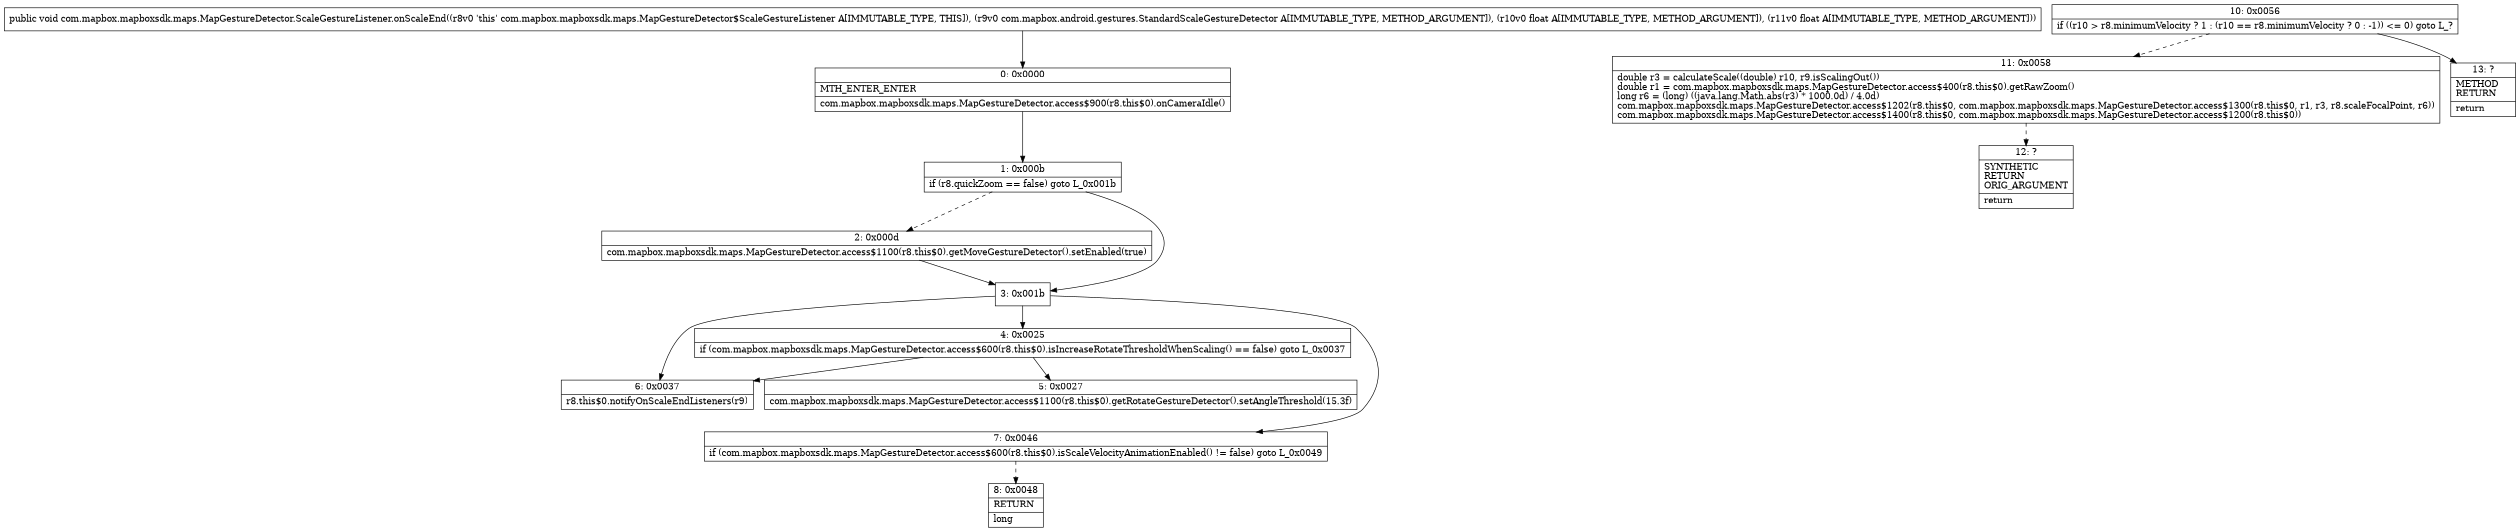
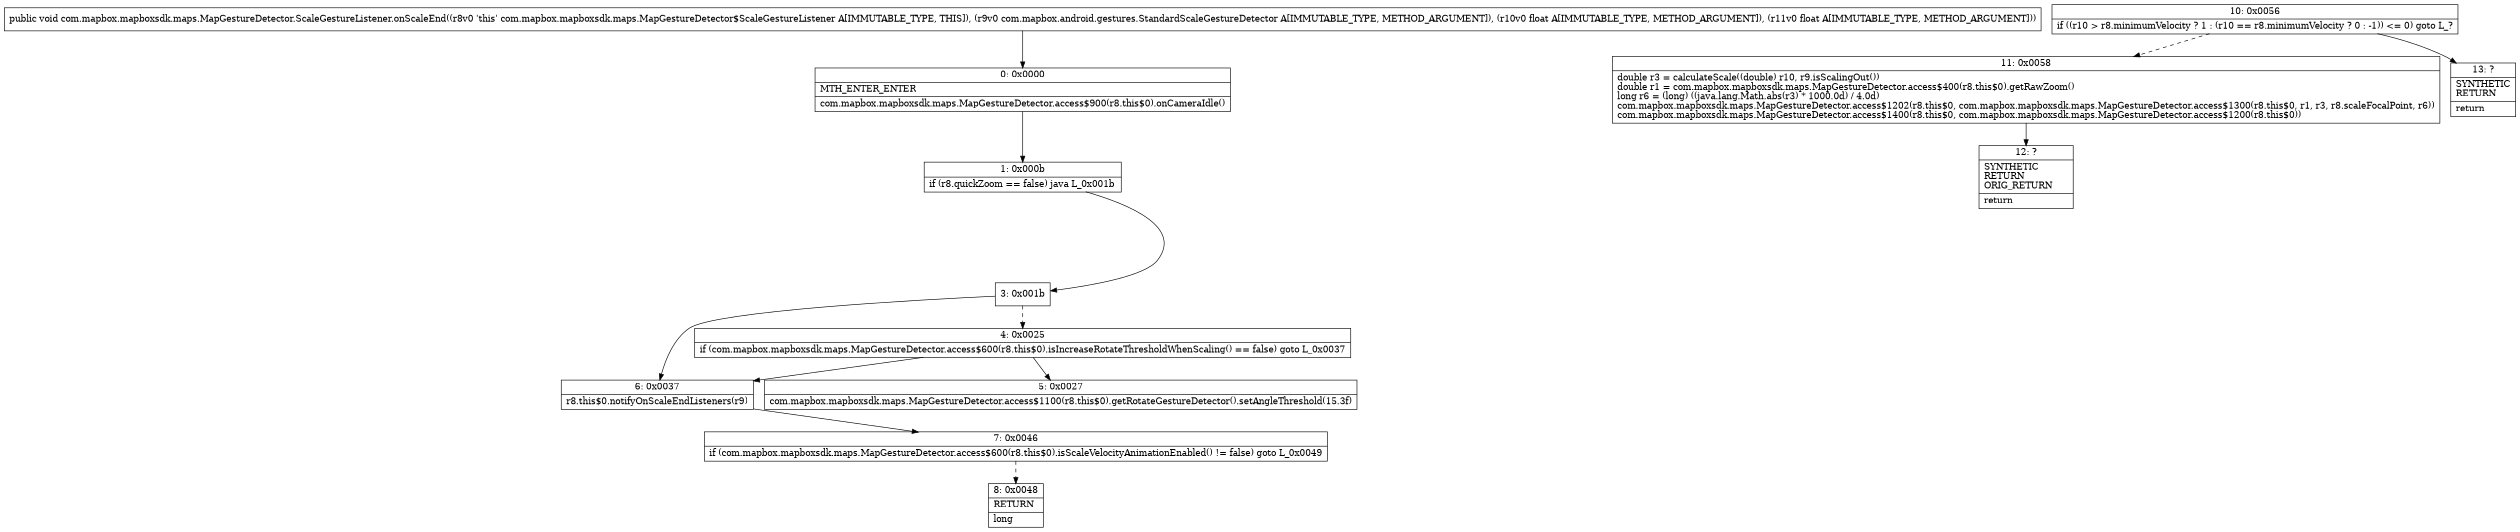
node "13: ?": text "METHOD" -> "SYNTHETIC"
edge "11: 0x0058" -> "12: ?": style dashed -> solid
node "1: 0x000b": text "if (r8.quickZoom == false) goto L_0x001b" -> "if (r8.quickZoom == false) java L_0x001b"
node "12: ?": text "ORIG_ARGUMENT" -> "ORIG_RETURN"
node "2: 0x000d": removed
edge "3: 0x001b" -> "4: 0x0025": style solid -> dashed
edge "3: 0x001b" -> "7: 0x0046": now "6: 0x0037" -> "7: 0x0046"
